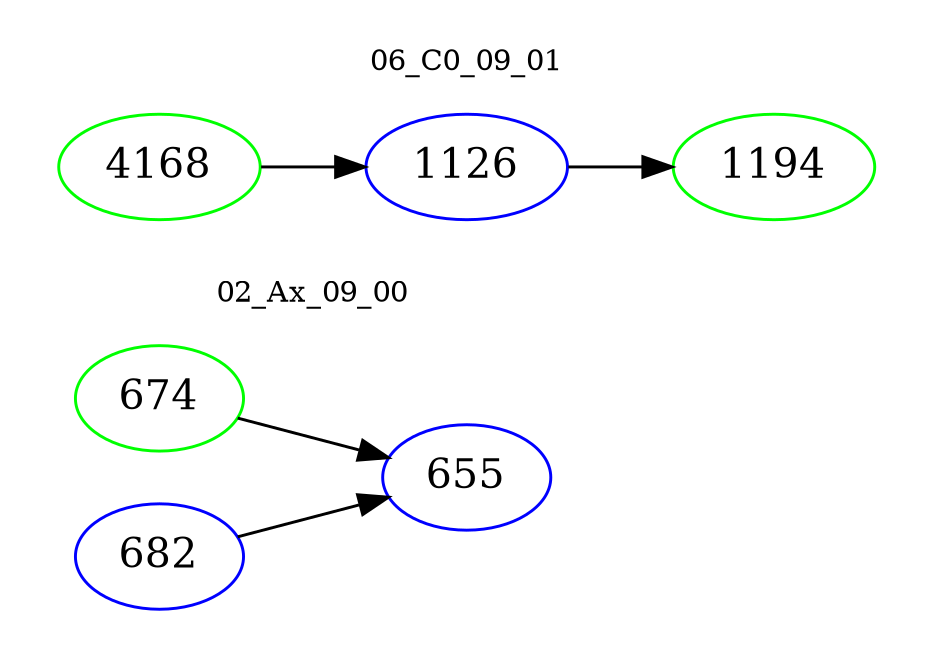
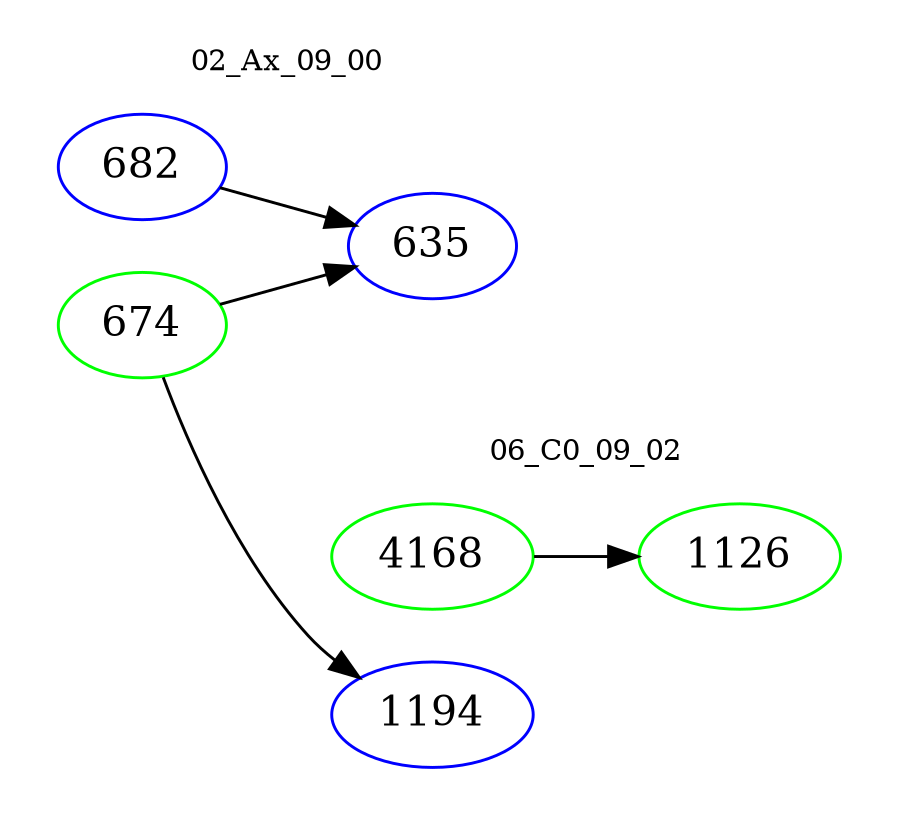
cluster "06_C0_09_01": label "06_C0_09_01" -> "06_C0_09_02"
node "1126": color blue -> green
edge "1126" -> "1194": now "674" -> "1194"
node "1194": color green -> blue
node "655": label "655" -> "635"
